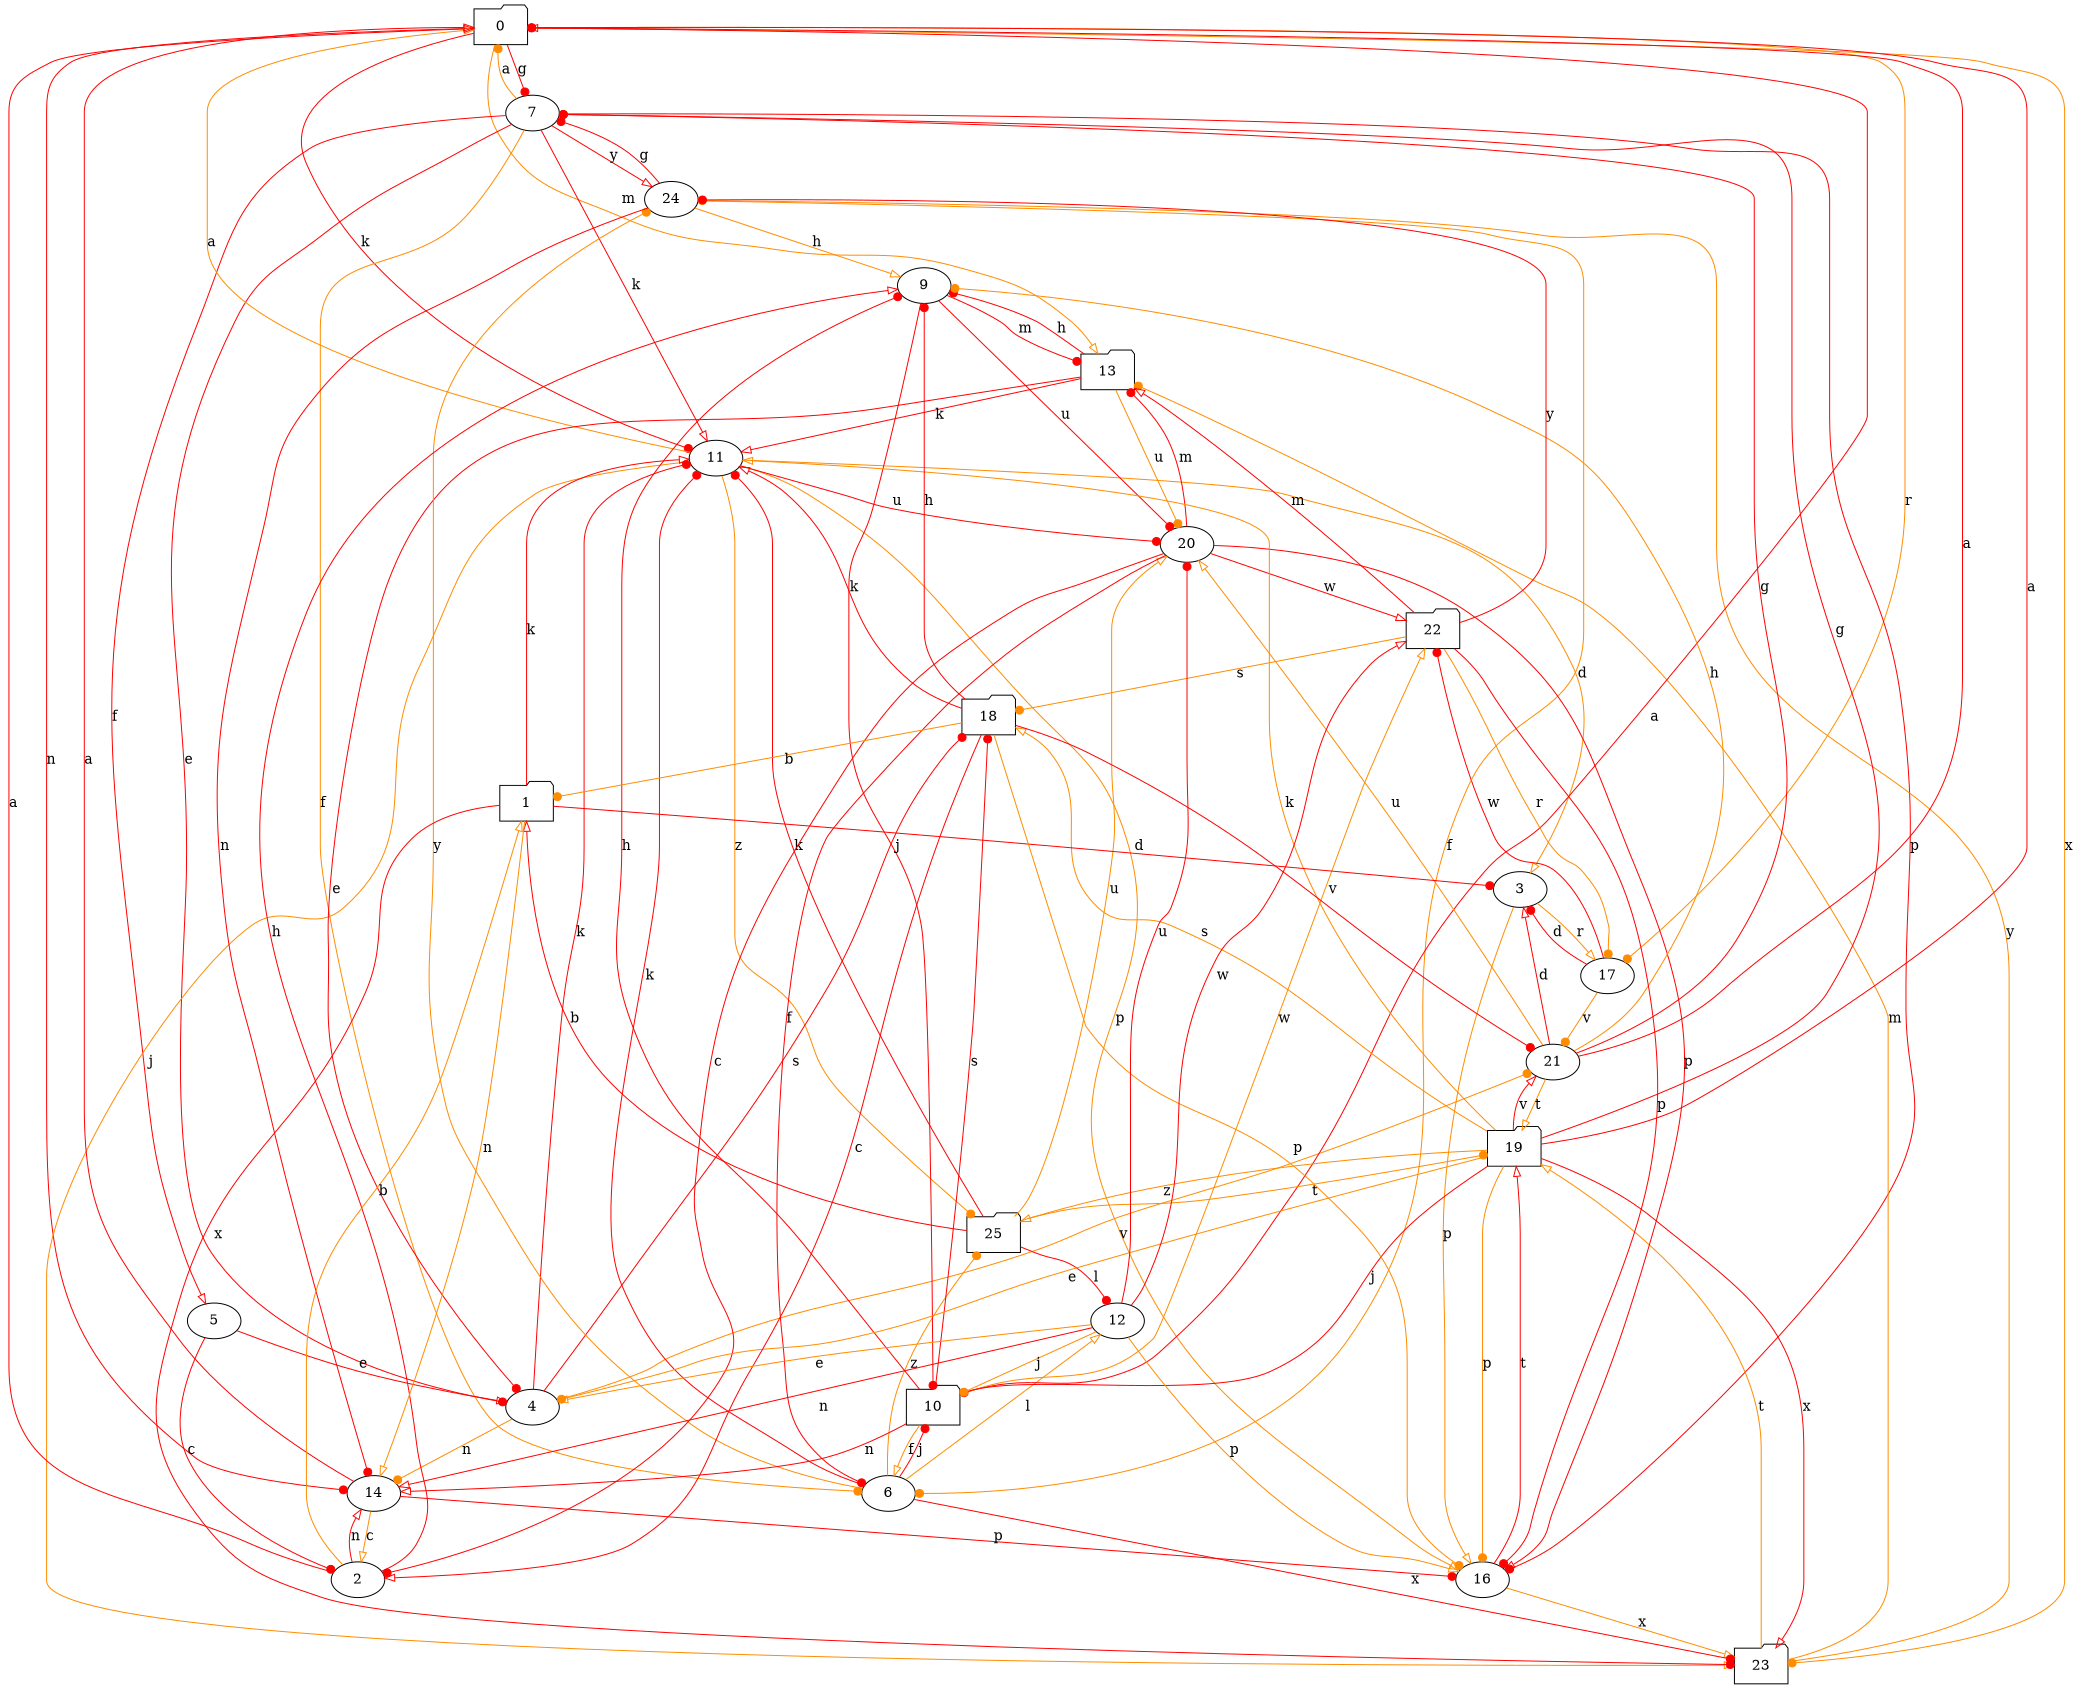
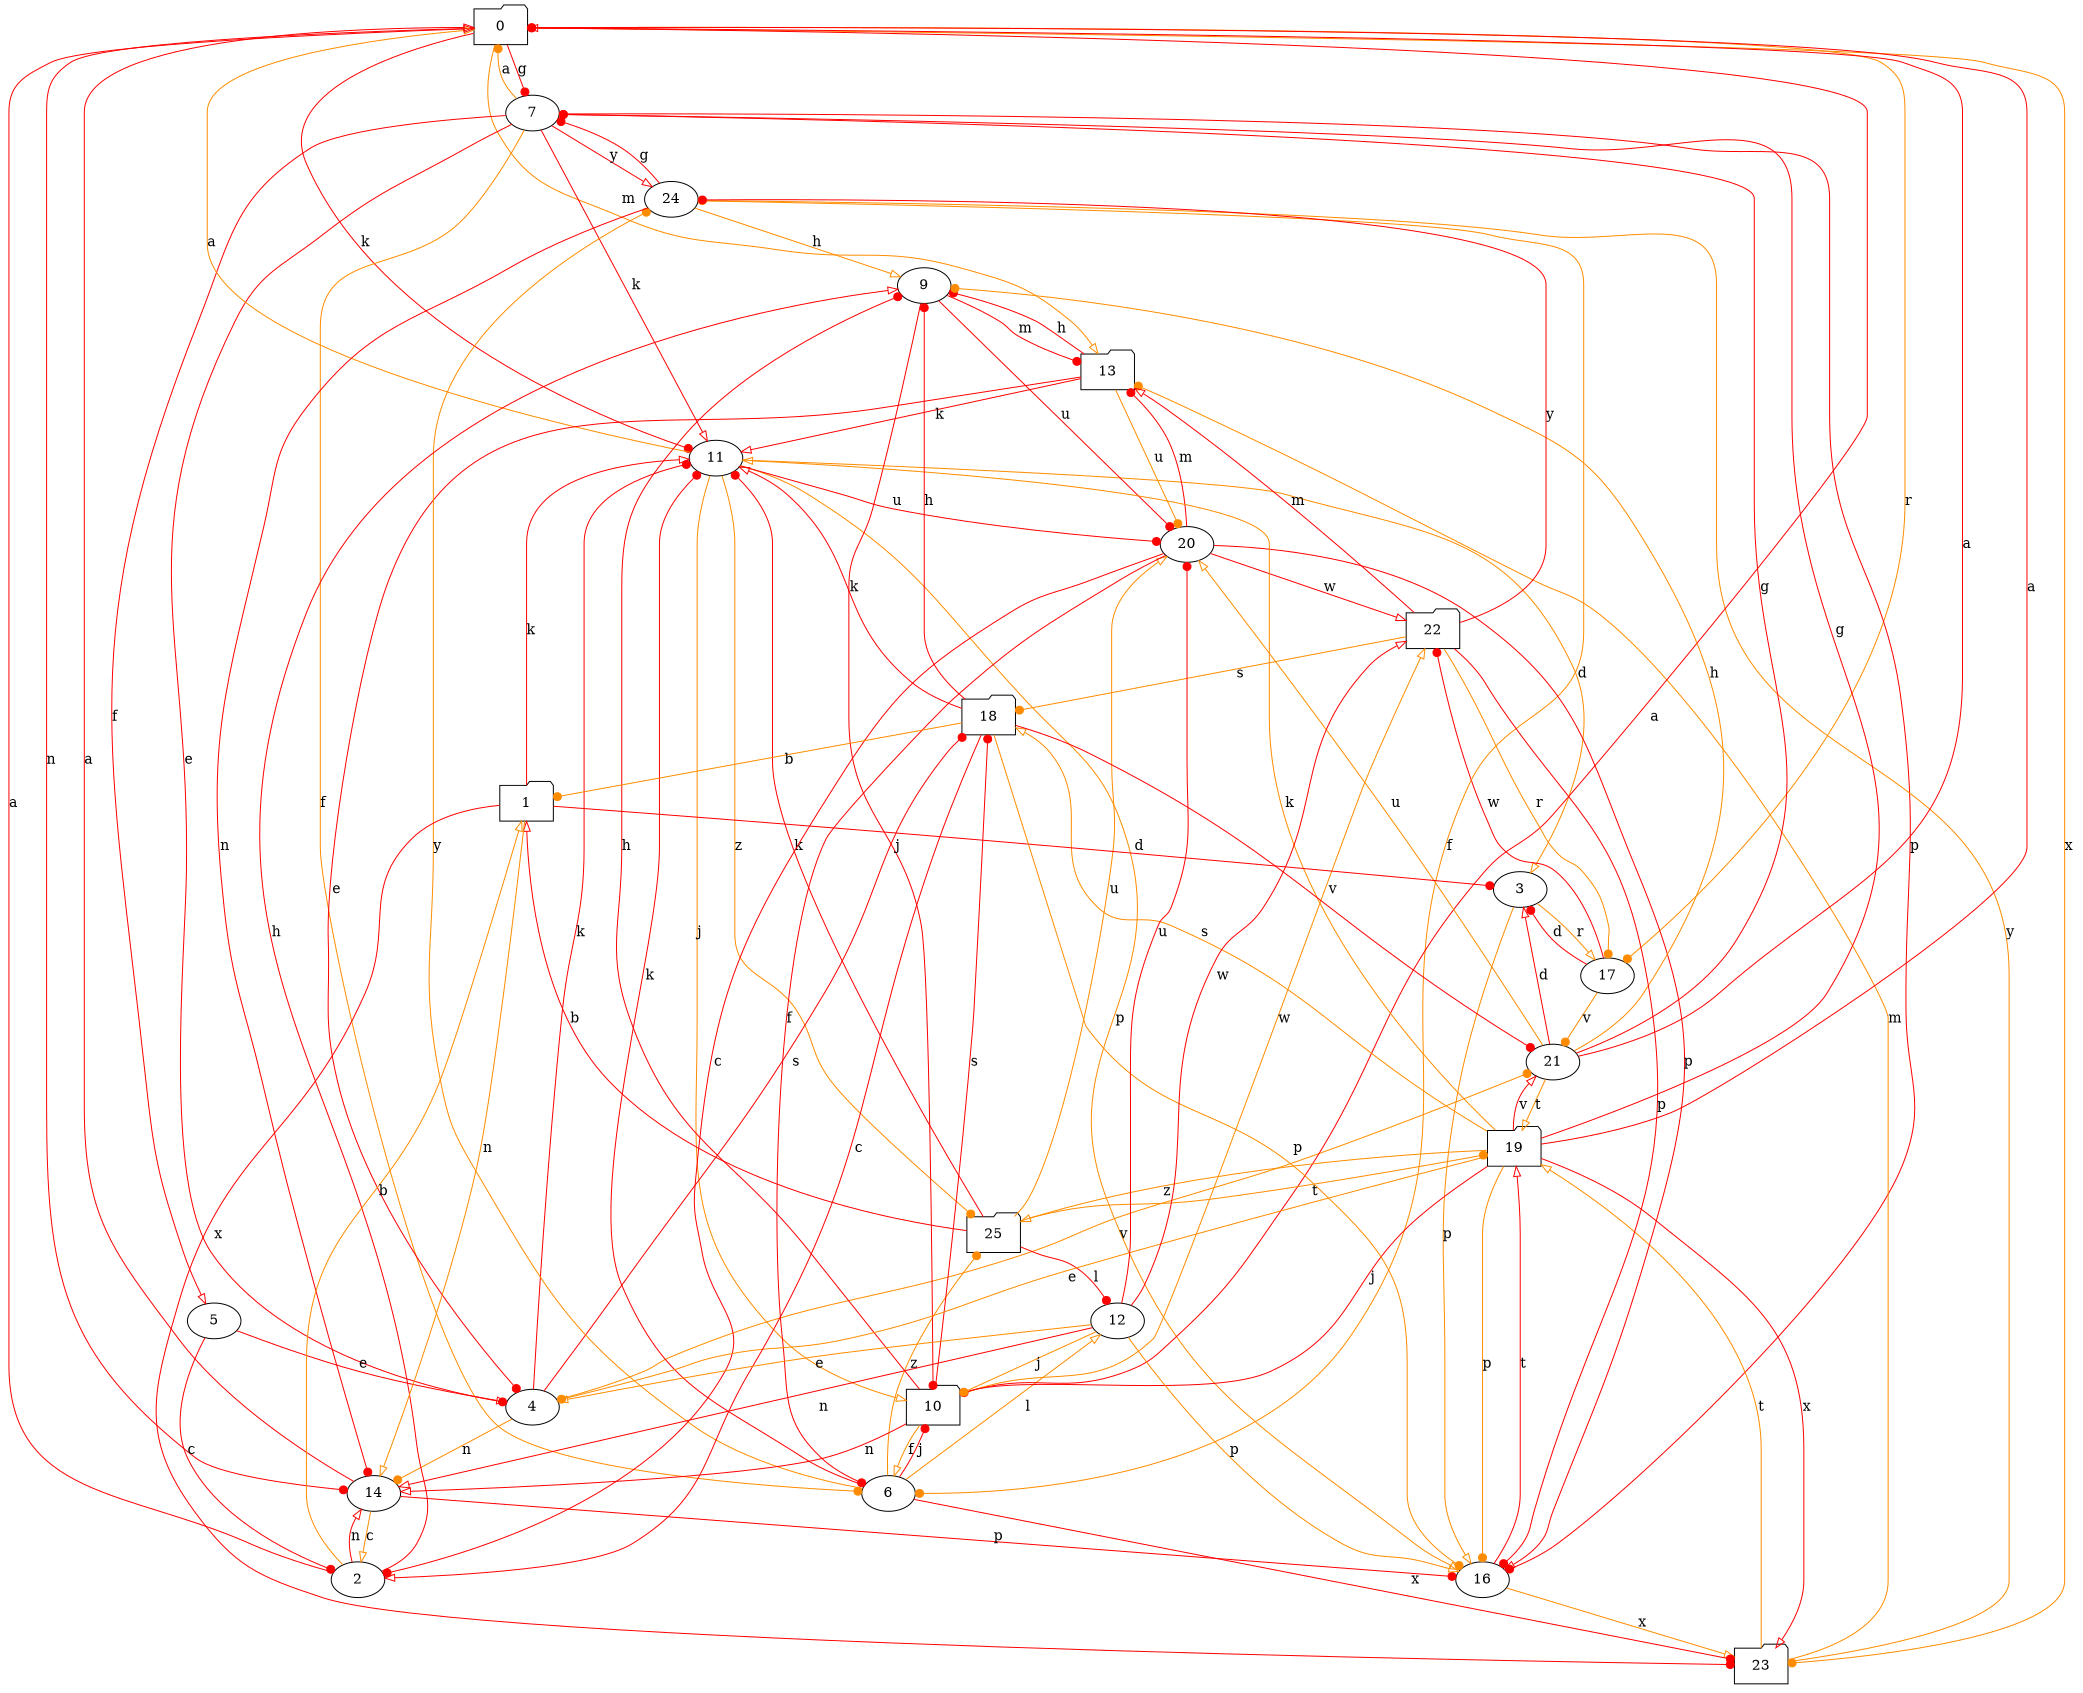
edge "11" -> "23": now "11" -> "10"
